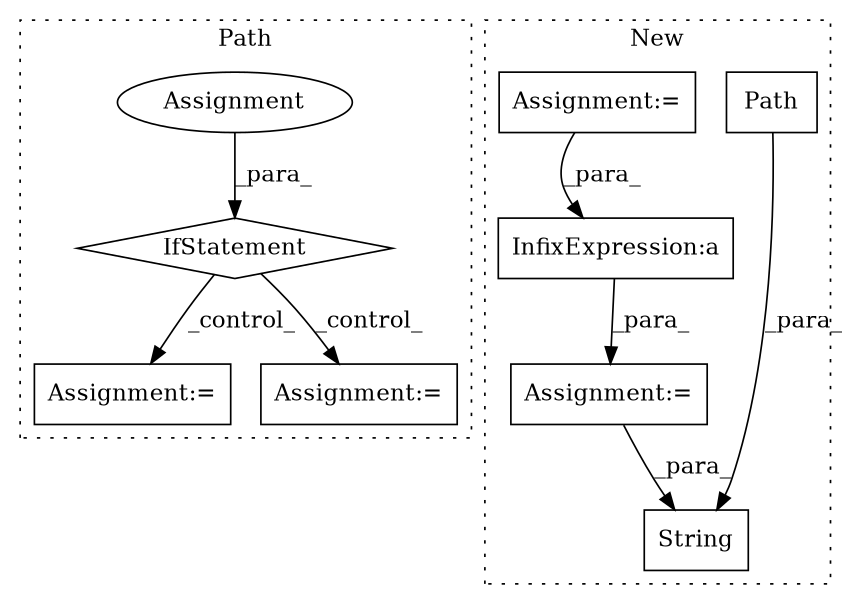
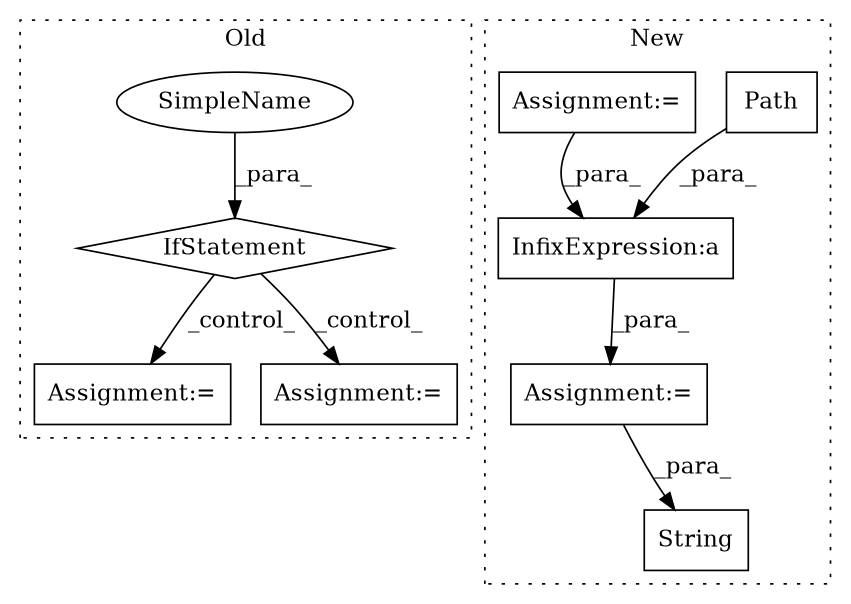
cluster "Path": label "Path" -> "Old"
node "Assignment": label "Assignment" -> "SimpleName"
edge "Path" -> "String": now "Path" -> "InfixExpression:a"
